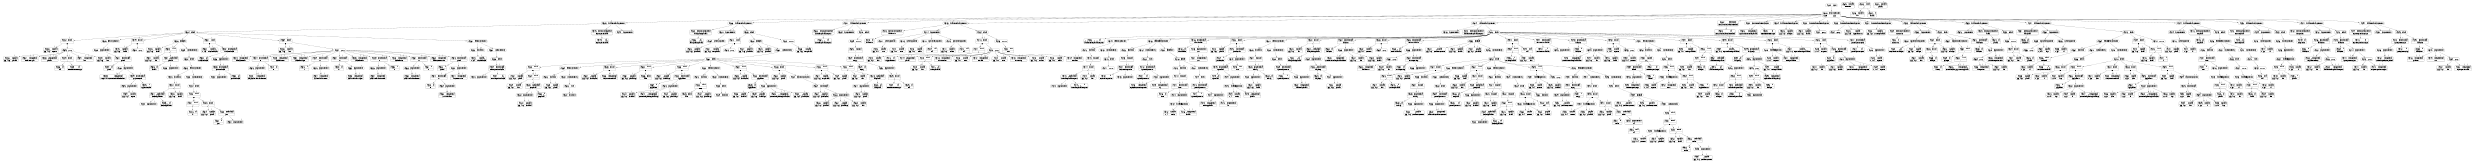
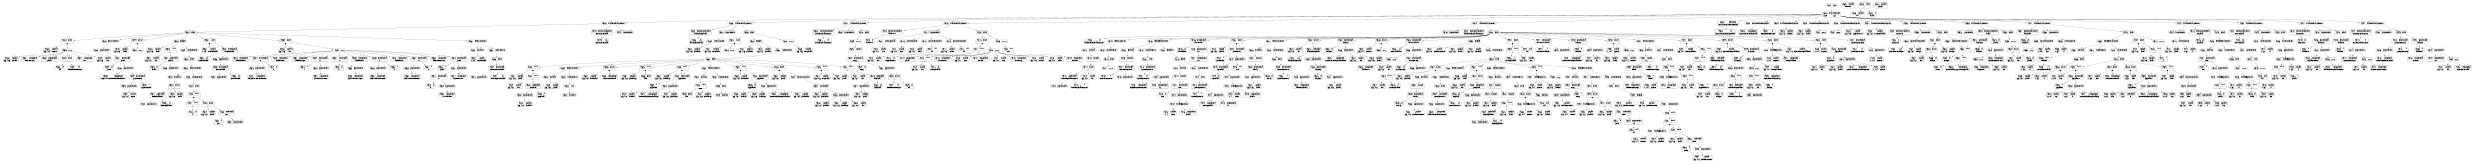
node "195387": text "Variable" -> "MethodCall"
